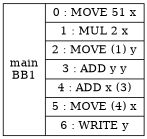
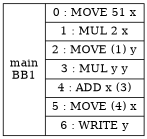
node "main": text "3 : ADD y y" -> "3 : MUL y y"
